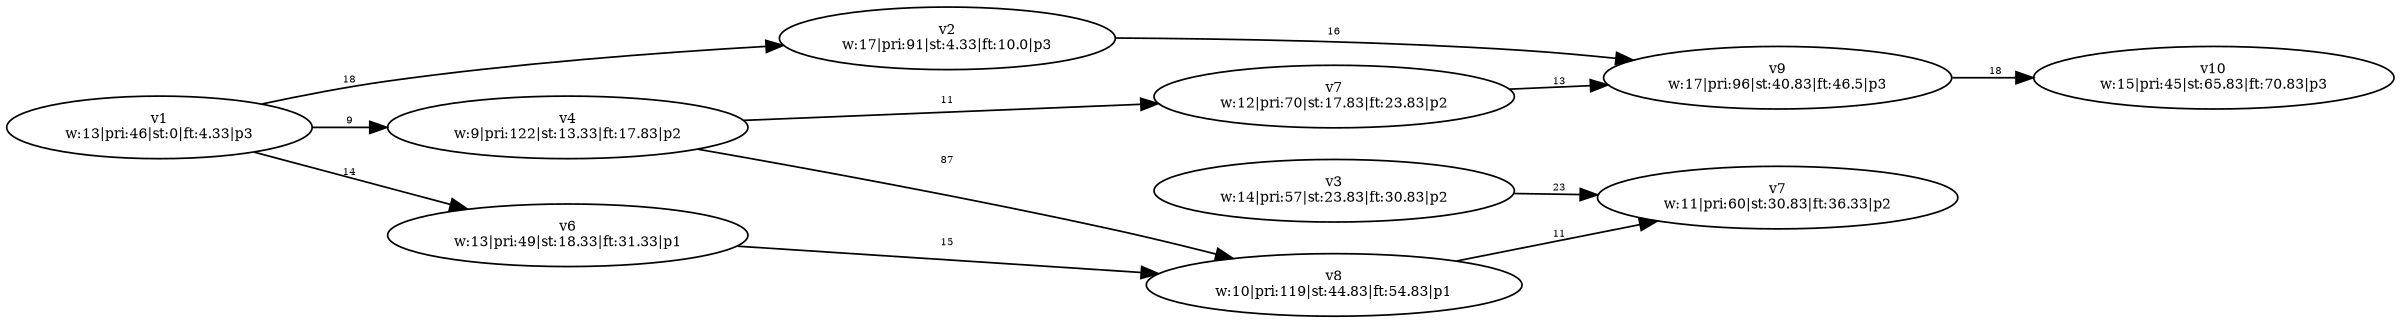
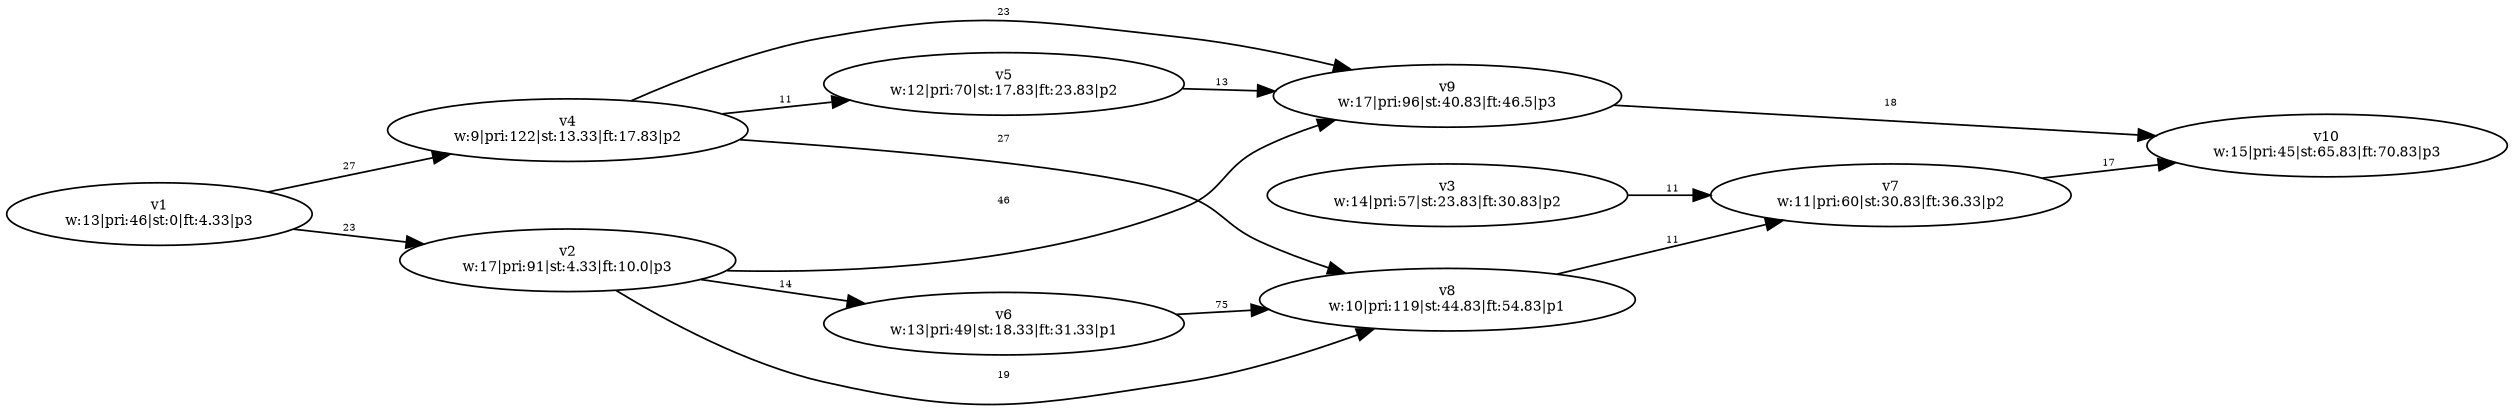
edge "v4 w:9|pri:122|st:13.33|ft:17.83|p2" -> "v9 w:17|pri:96|st:40.83|ft:46.5|p3": added, label "23"
edge "v2 w:17|pri:91|st:4.33|ft:10.0|p3" -> "v9 w:17|pri:96|st:40.83|ft:46.5|p3": label "16" -> "46"
edge "v1 w:13|pri:46|st:0|ft:4.33|p3" -> "v2 w:17|pri:91|st:4.33|ft:10.0|p3": label "18" -> "23"
node "v7 w:12|pri:70|st:17.83|ft:23.83|p2": label "v7 w:12|pri:70|st:17.83|ft:23.83|p2" -> "v5 w:12|pri:70|st:17.83|ft:23.83|p2"
edge "v1 w:13|pri:46|st:0|ft:4.33|p3" -> "v4 w:9|pri:122|st:13.33|ft:17.83|p2": label "9" -> "27"
edge "v4 w:9|pri:122|st:13.33|ft:17.83|p2" -> "v8 w:10|pri:119|st:44.83|ft:54.83|p1": label "87" -> "27"
edge "v7 w:11|pri:60|st:30.83|ft:36.33|p2" -> "v10 w:15|pri:45|st:65.83|ft:70.83|p3": added, label "17"
edge "v1 w:13|pri:46|st:0|ft:4.33|p3" -> "v6 w:13|pri:49|st:18.33|ft:31.33|p1": now "v2 w:17|pri:91|st:4.33|ft:10.0|p3" -> "v6 w:13|pri:49|st:18.33|ft:31.33|p1"
edge "v3 w:14|pri:57|st:23.83|ft:30.83|p2" -> "v7 w:11|pri:60|st:30.83|ft:36.33|p2": label "23" -> "11"
edge "v6 w:13|pri:49|st:18.33|ft:31.33|p1" -> "v8 w:10|pri:119|st:44.83|ft:54.83|p1": label "15" -> "75"
edge "v2 w:17|pri:91|st:4.33|ft:10.0|p3" -> "v8 w:10|pri:119|st:44.83|ft:54.83|p1": added, label "19"
